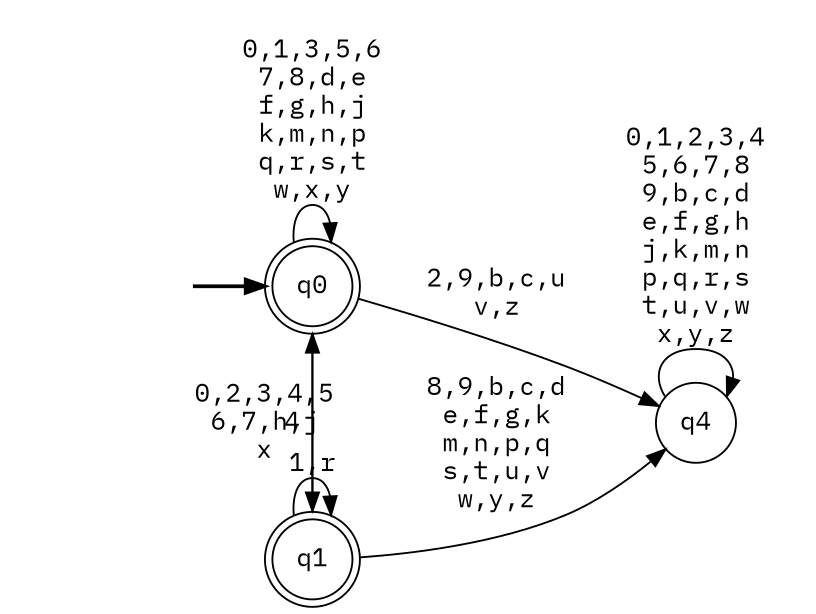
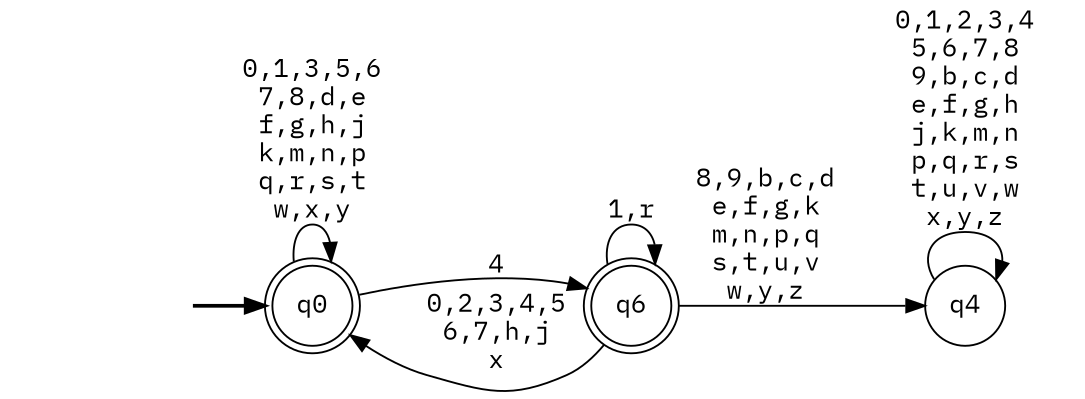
edge "q0" -> "q4": removed, label "2,9,b,c,u v,z"
node "q1": label "q1" -> "q6"
